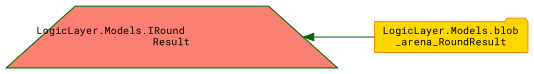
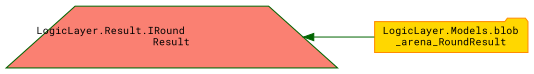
node "LogicLayer.Models.IRound Result": label "LogicLayer.Models.IRound Result" -> "LogicLayer.Result.IRound Result"
